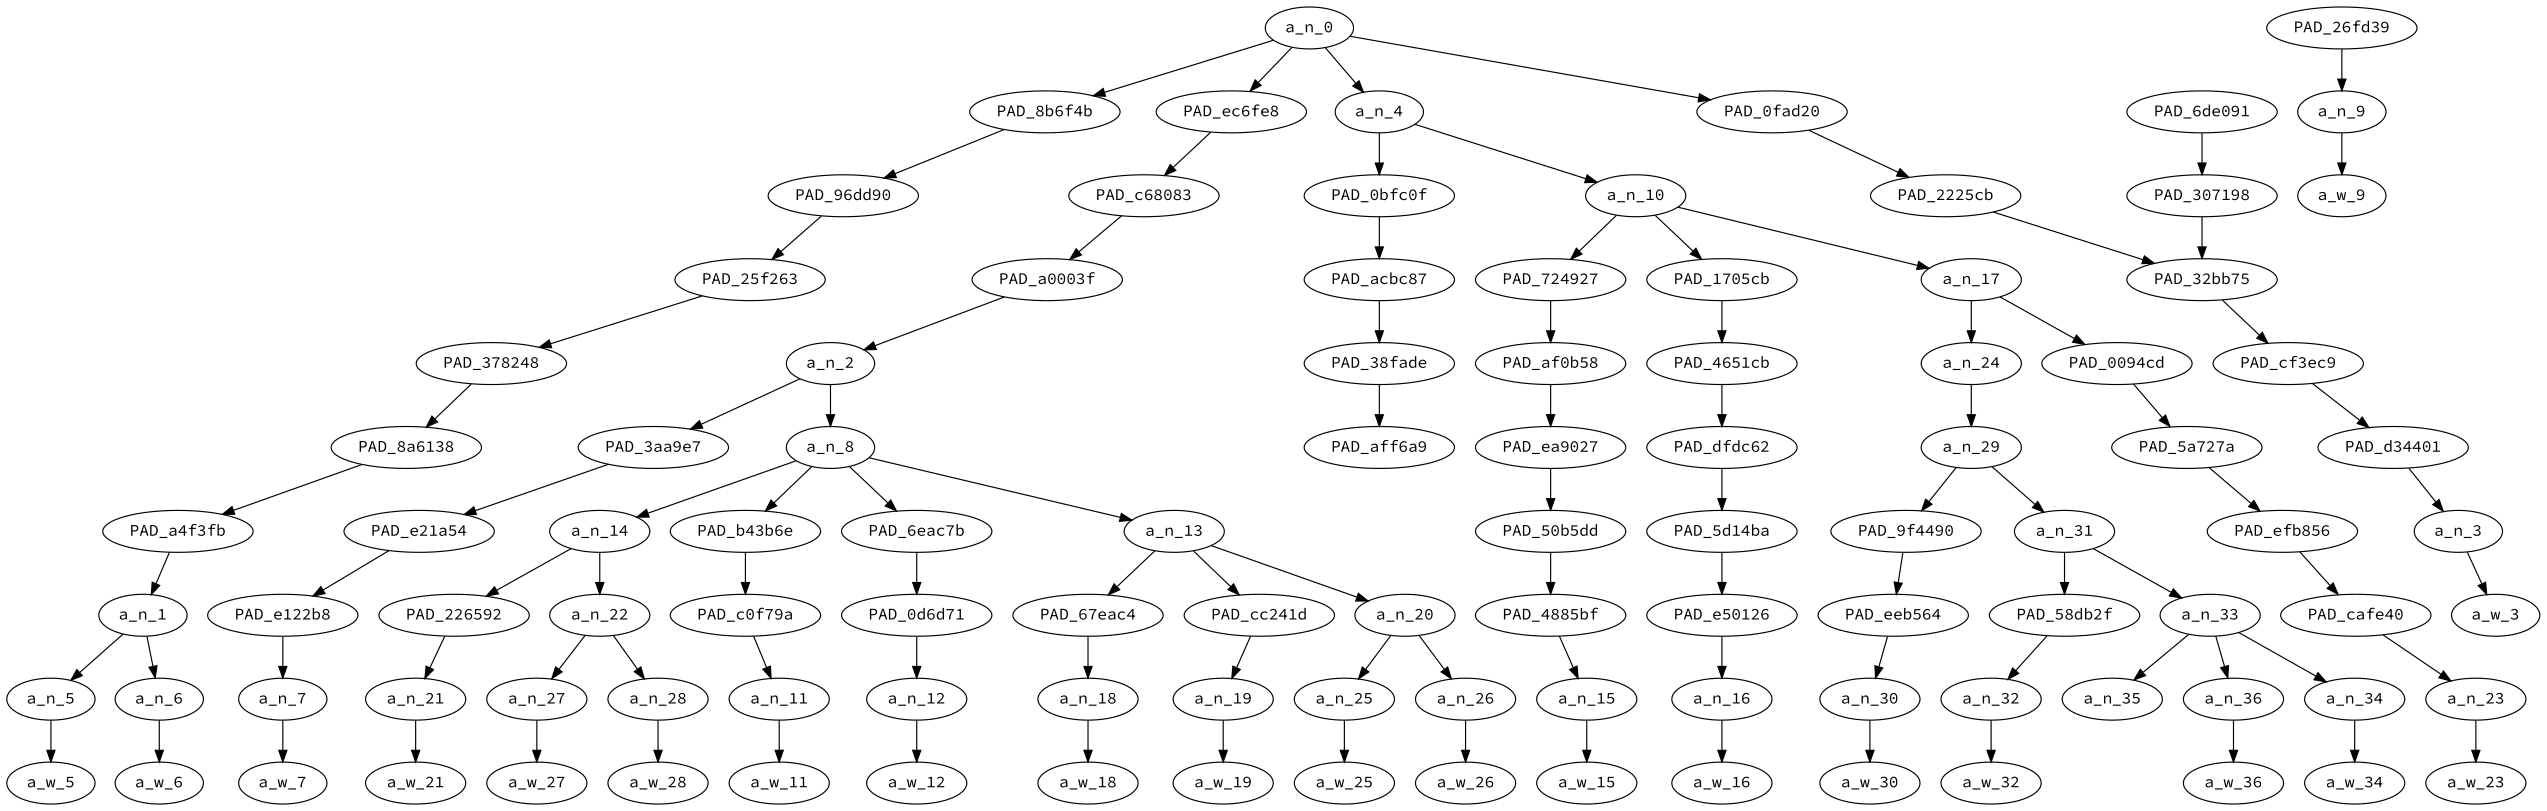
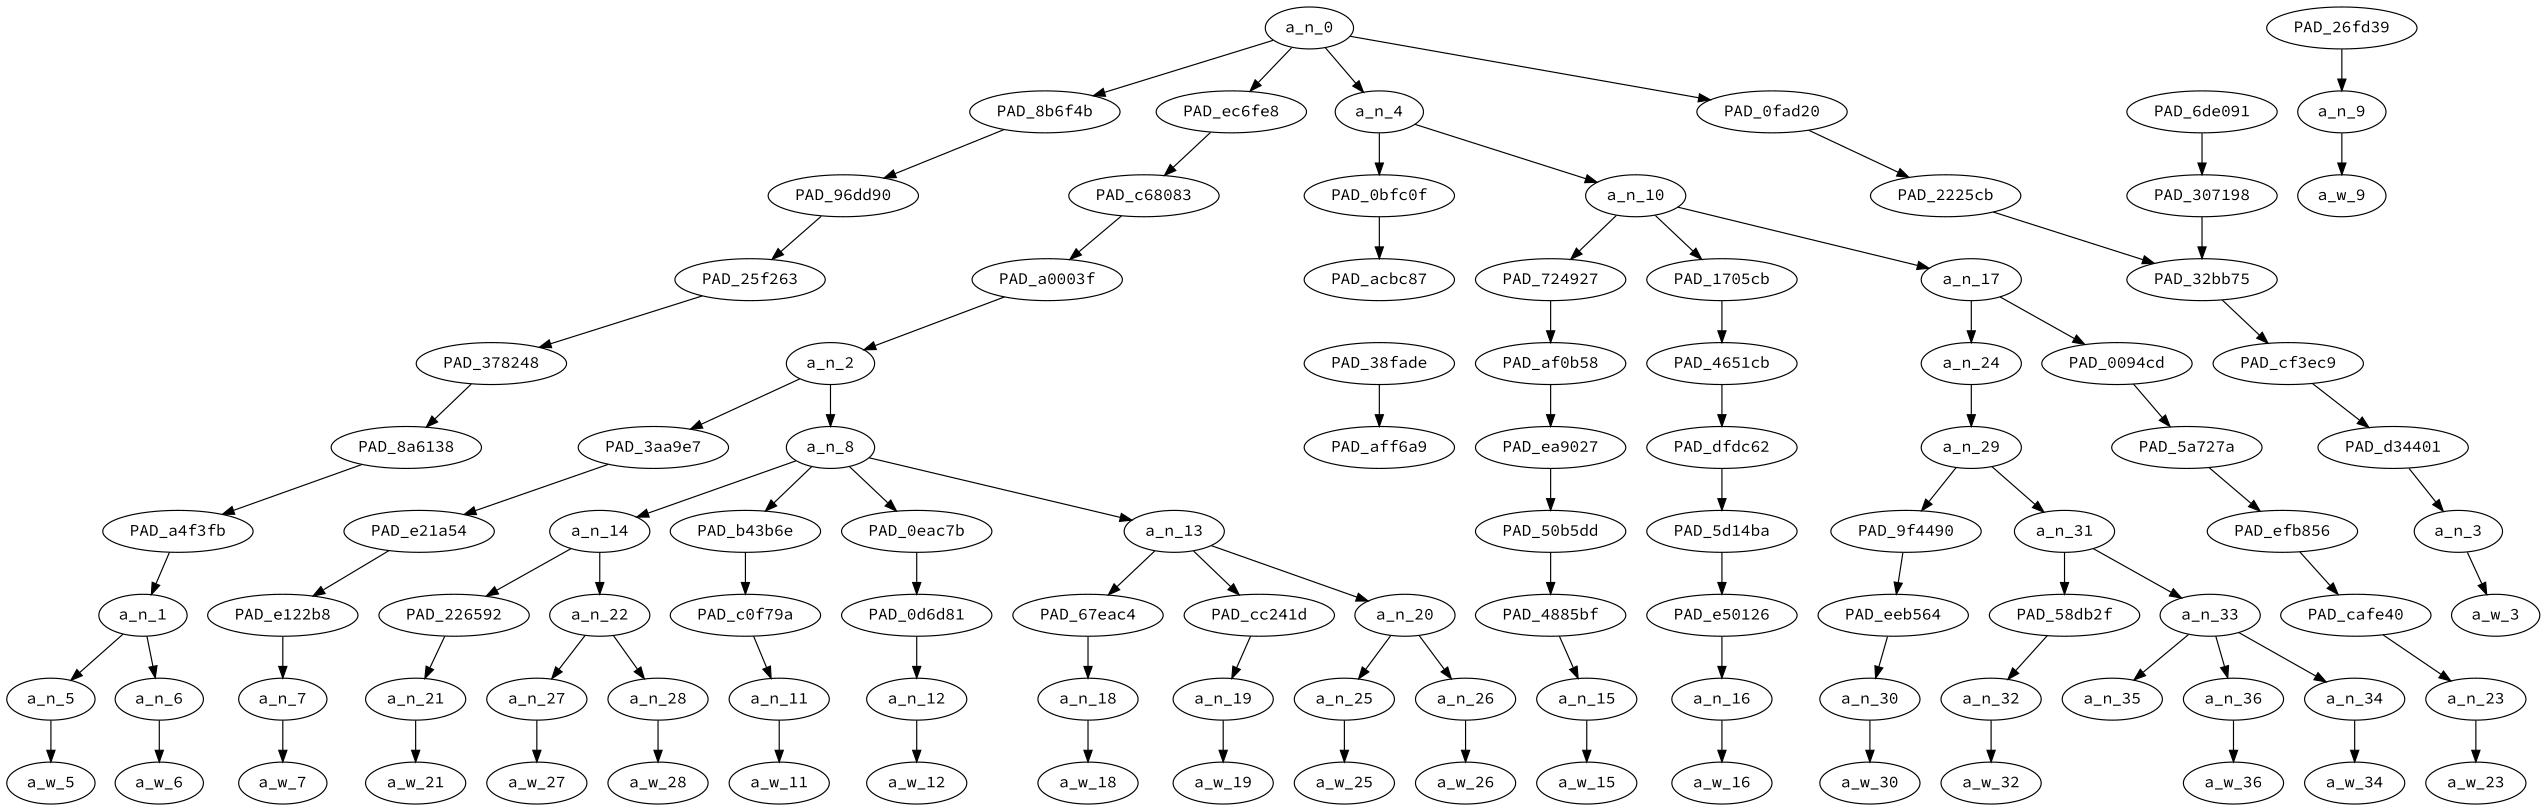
edge "PAD_acbc87" -> "PAD_38fade": removed
node "PAD_6eac7b": label "PAD_6eac7b" -> "PAD_0eac7b"
node "PAD_0d6d71": label "PAD_0d6d71" -> "PAD_0d6d81"
